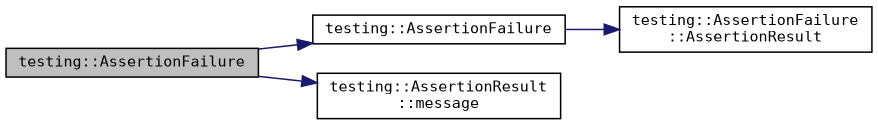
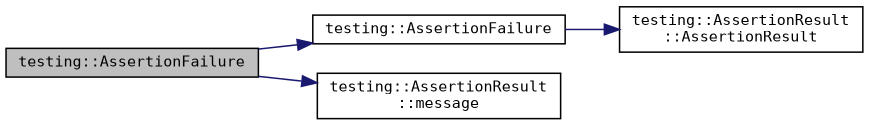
node "testing::AssertionFailure ::AssertionResult": label "testing::AssertionFailure ::AssertionResult" -> "testing::AssertionResult ::AssertionResult"
